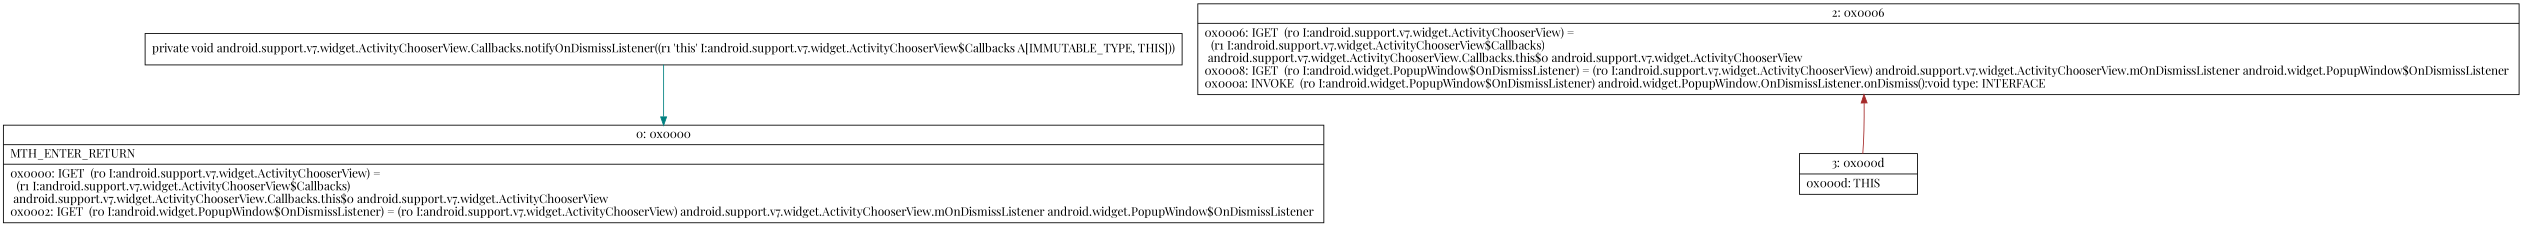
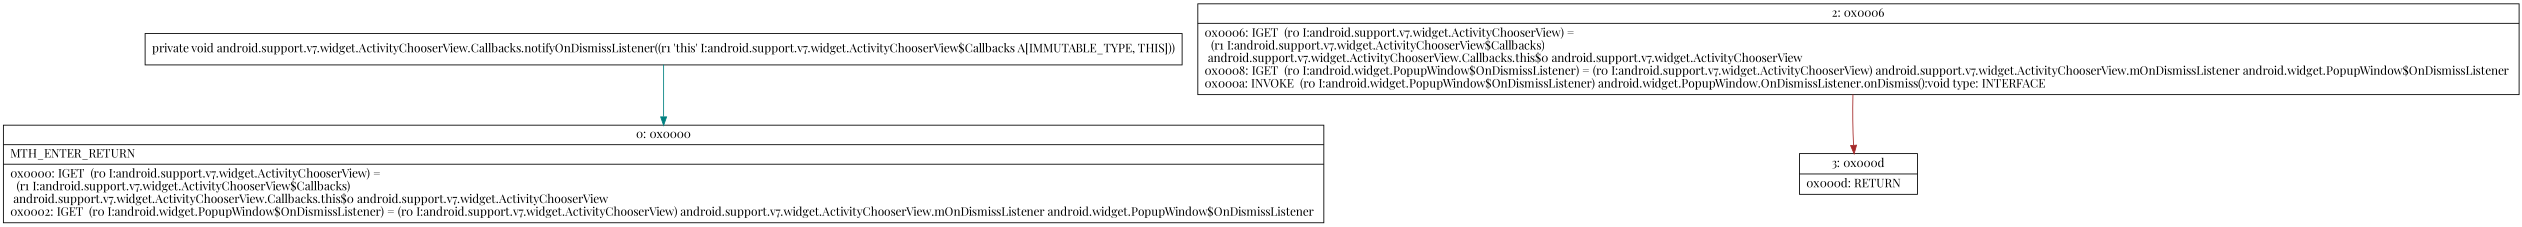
edge "3: 0x000d" -> "2: 0x0006": reversed
node "3: 0x000d": text "0x000d: THIS" -> "0x000d: RETURN"
